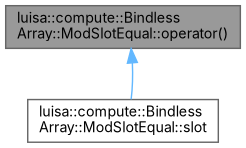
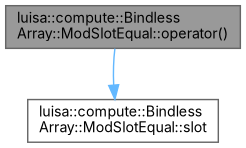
edge "luisa::compute::Bindless Array::ModSlotEqual::slot" -> "luisa::compute::Bindless Array::ModSlotEqual::operator()": reversed
